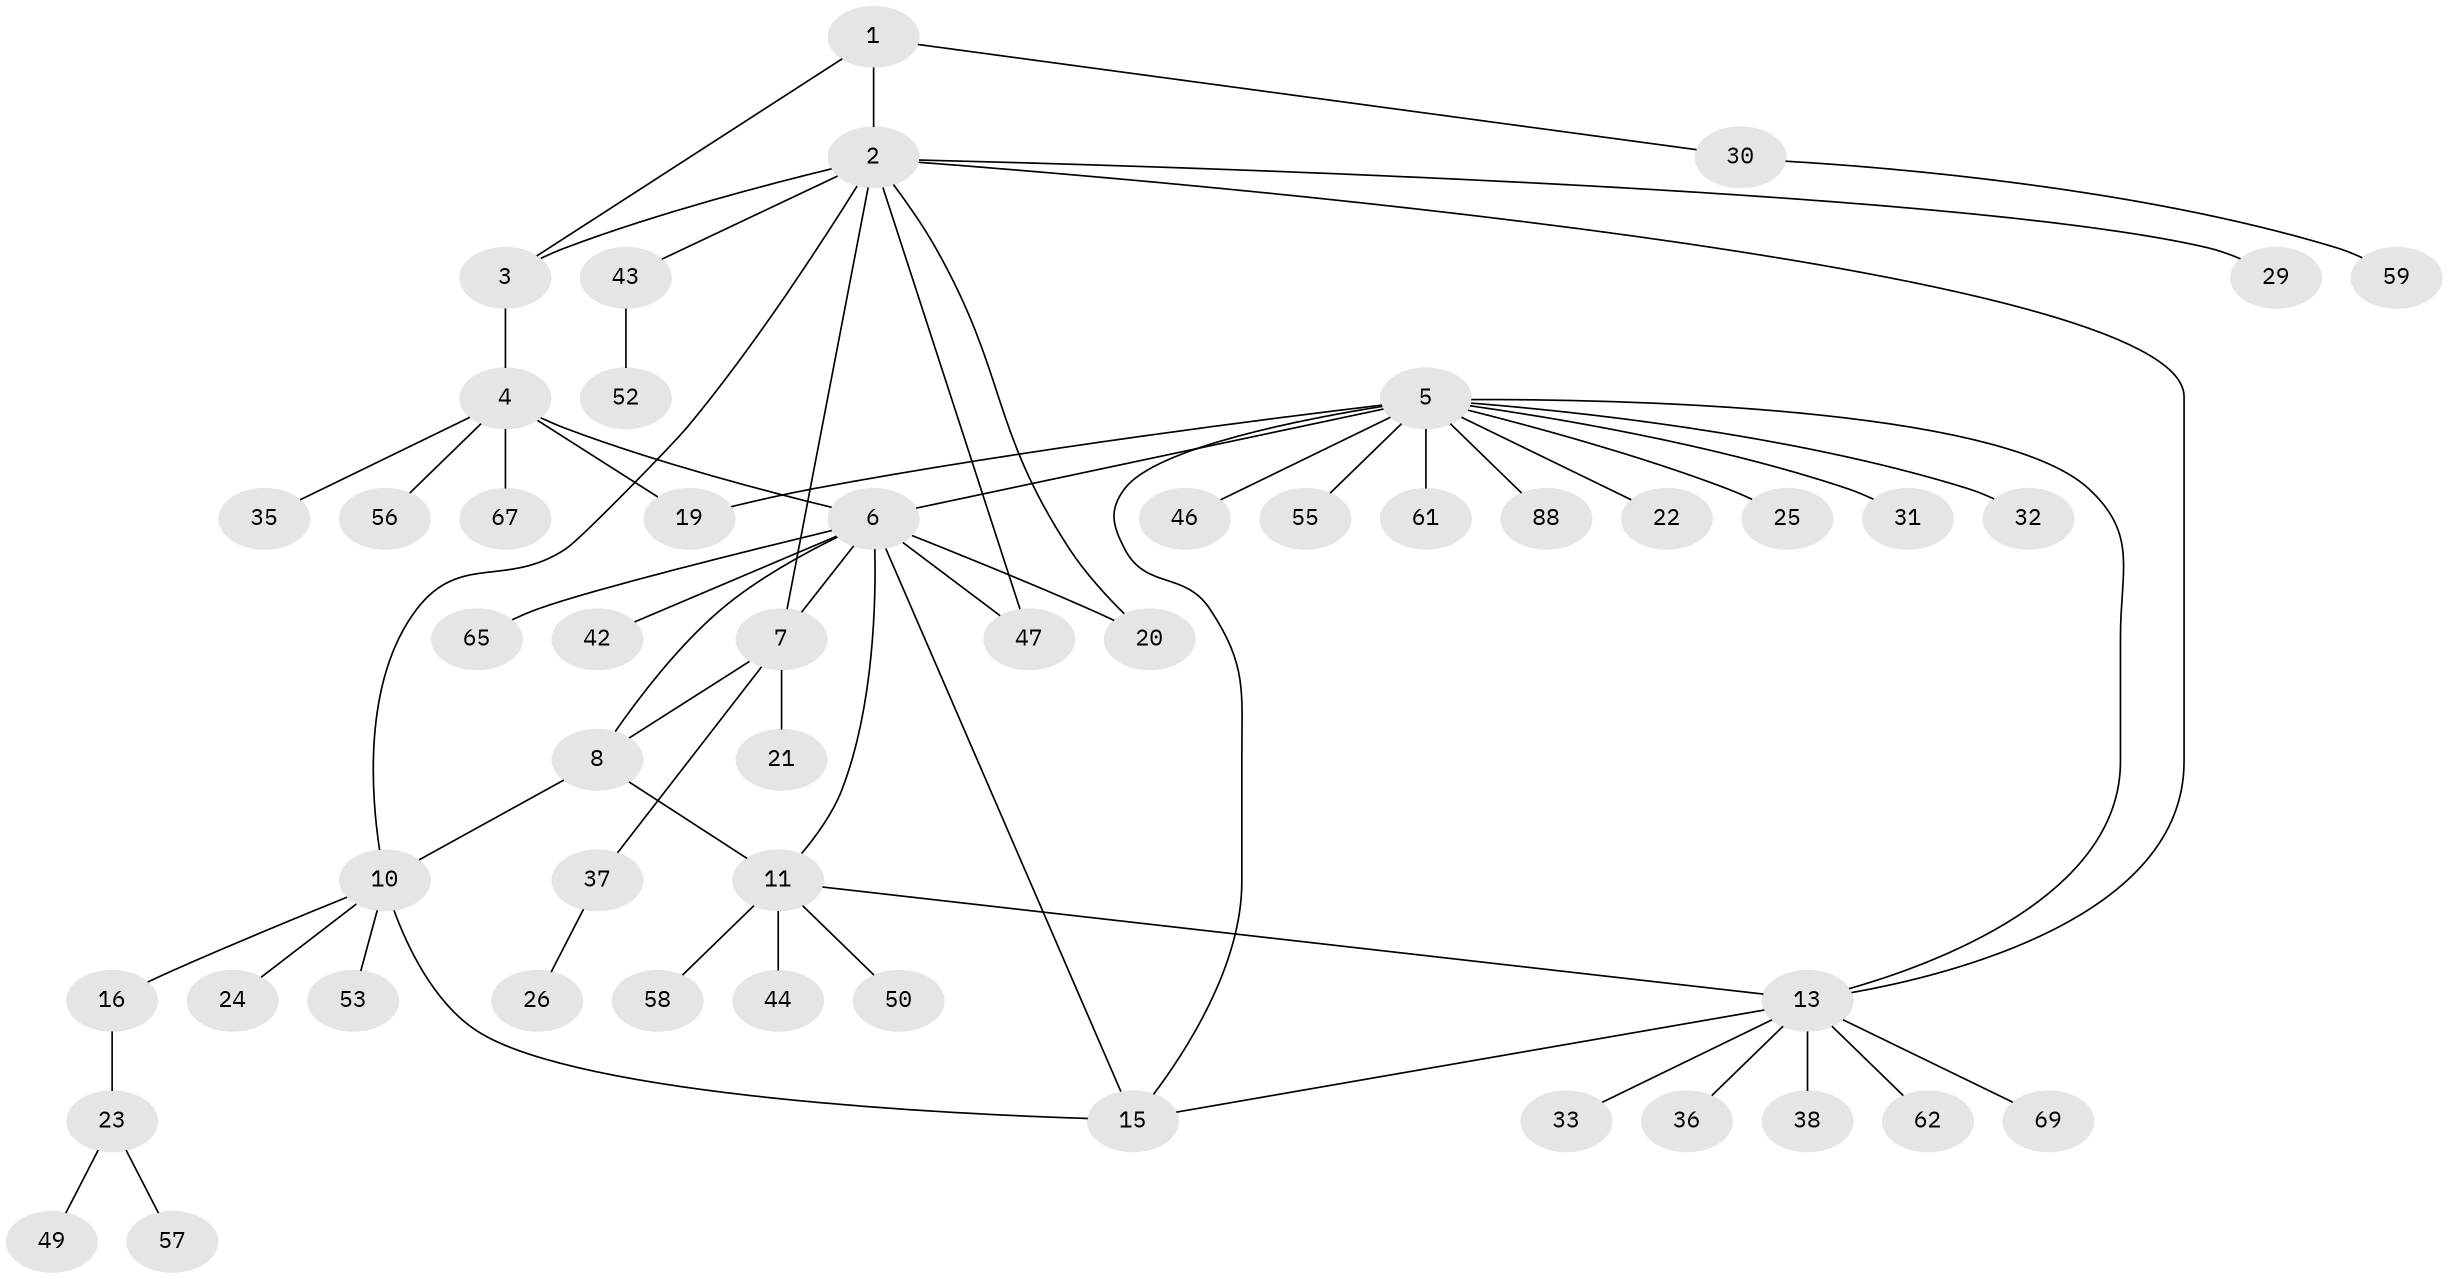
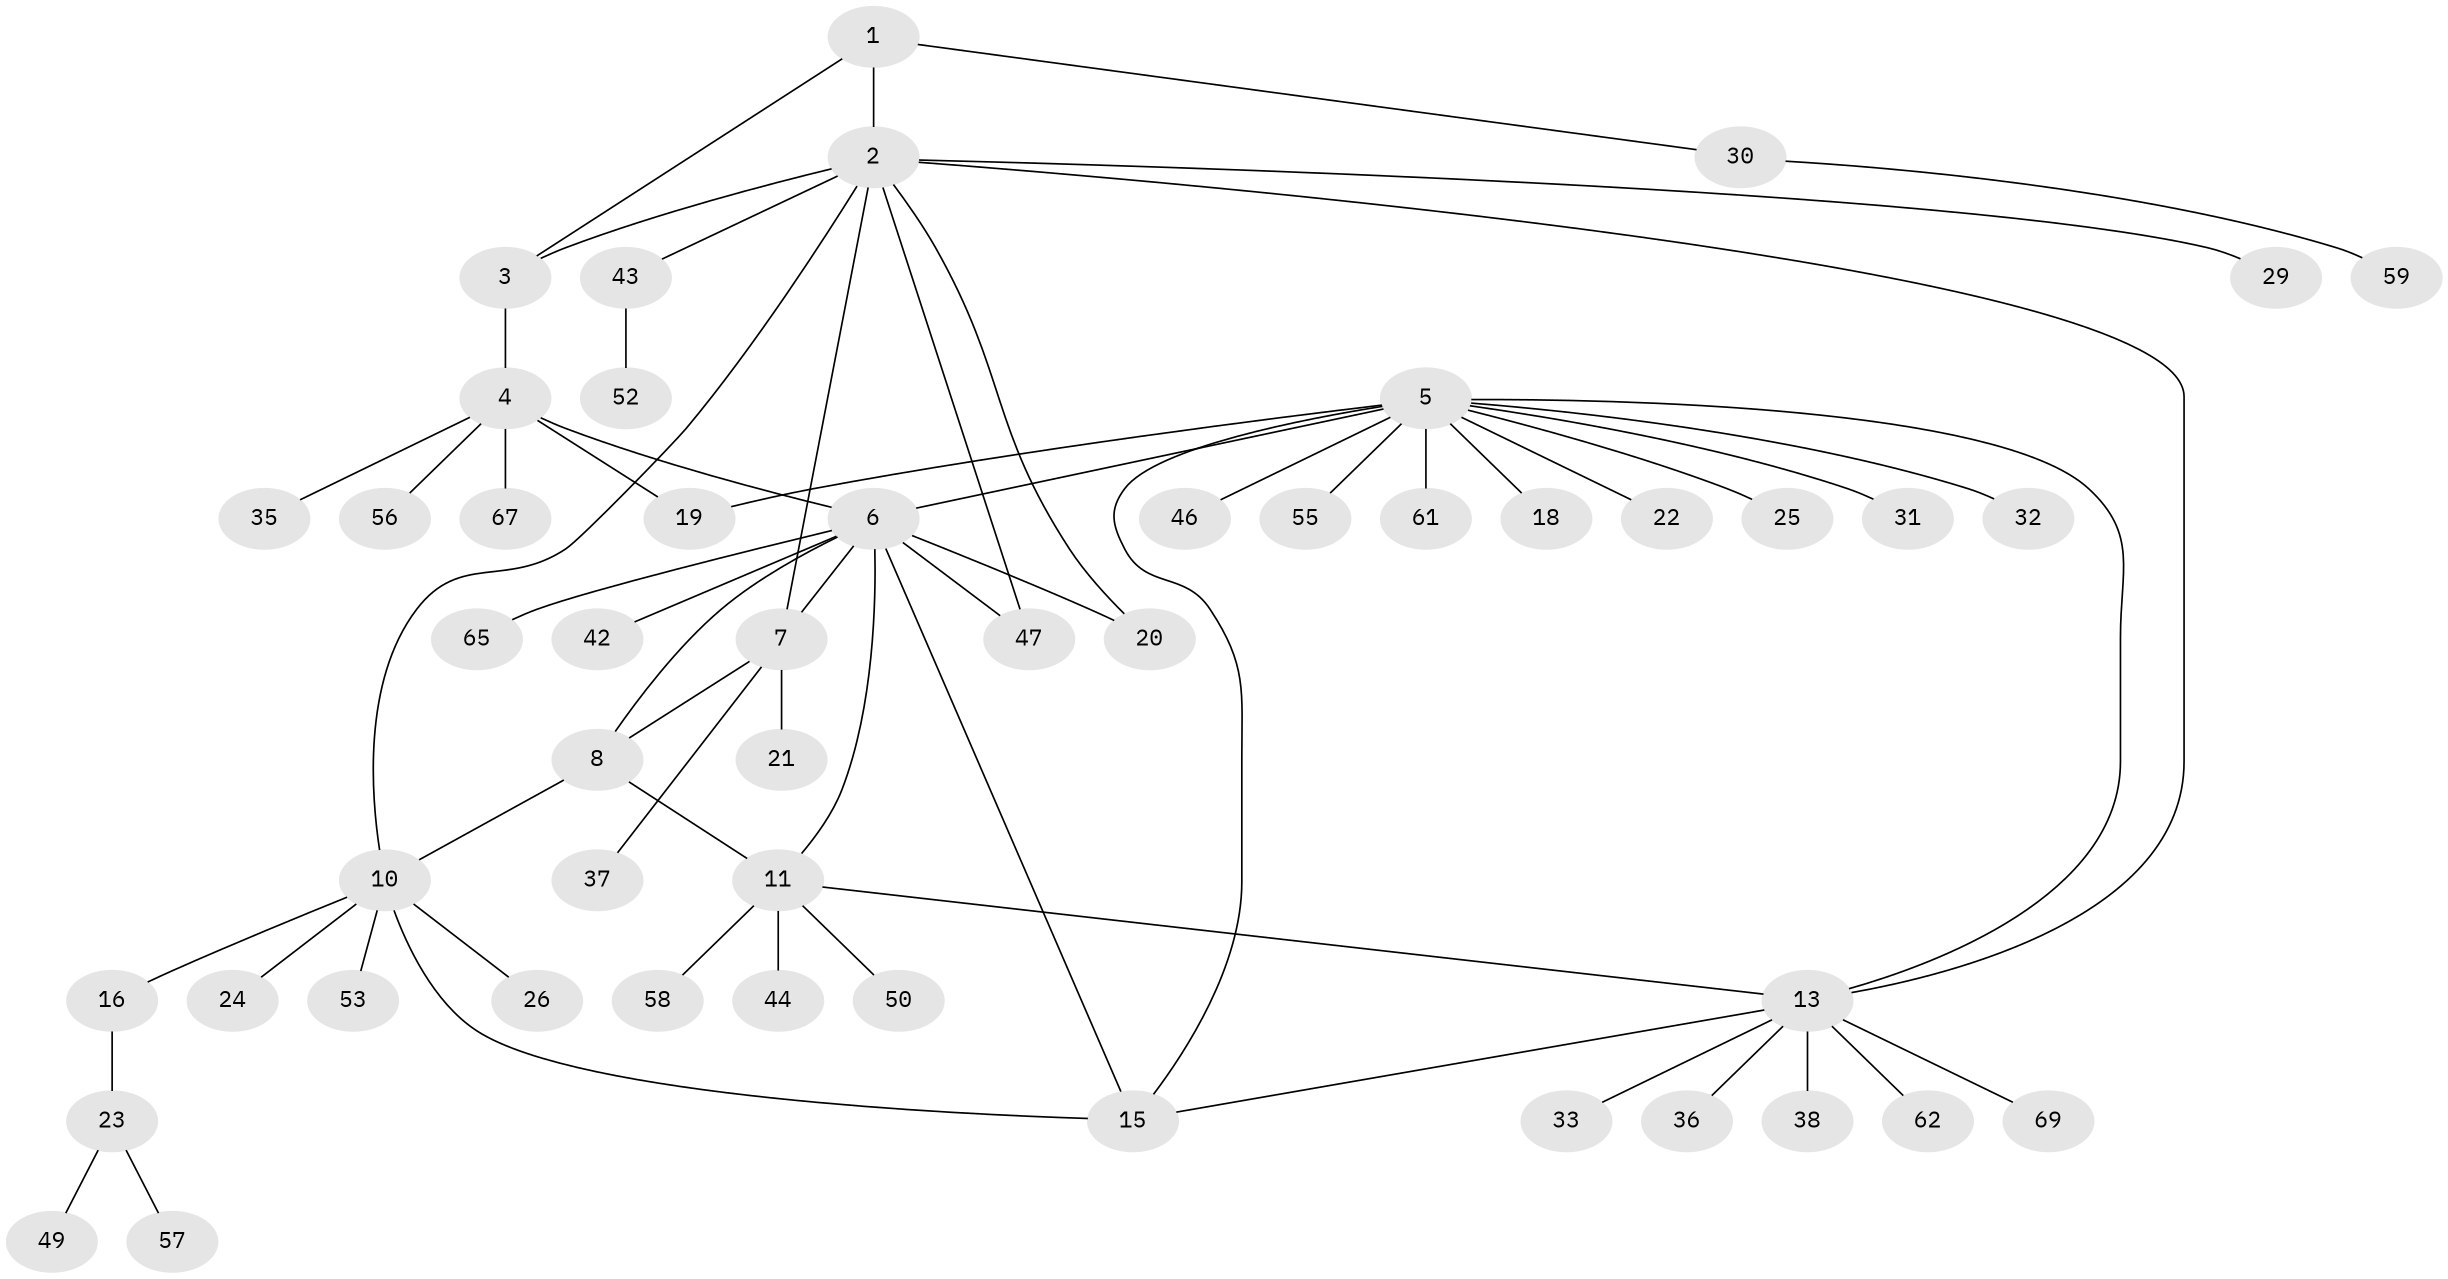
node "88": label "88" -> "18"
edge "37" -- "26": now "10" -- "26"
